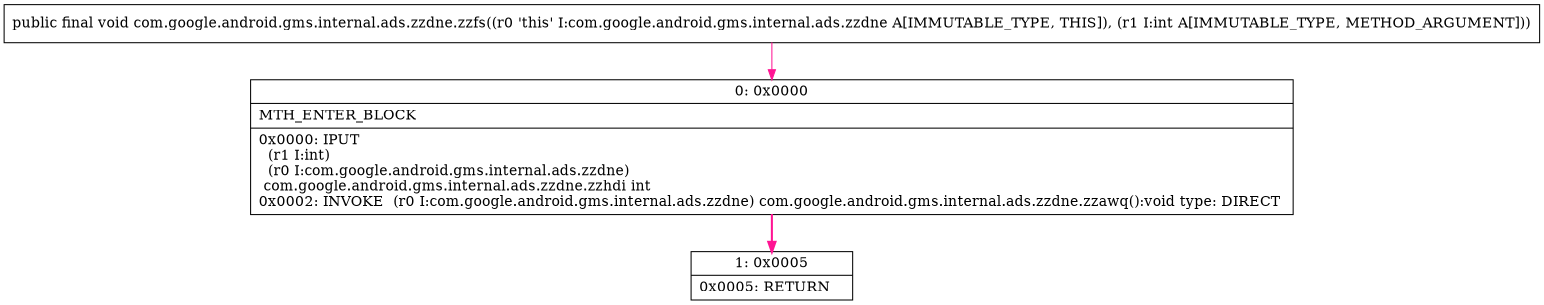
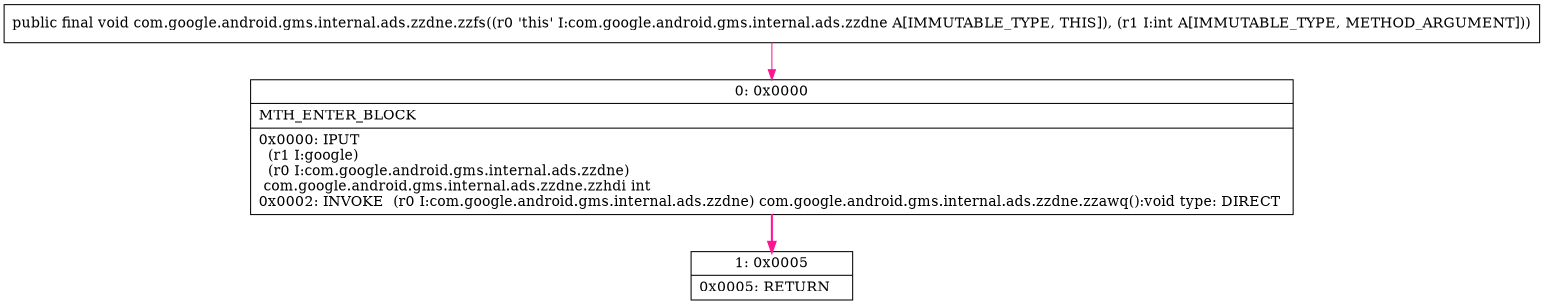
node "0: 0x0000": text "(r1 I:int)" -> "(r1 I:google)"
